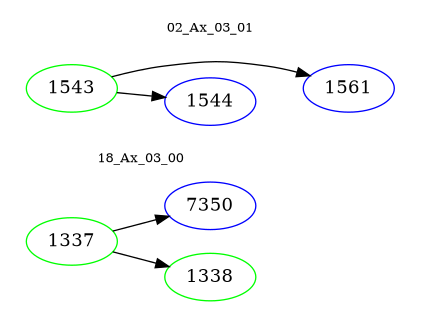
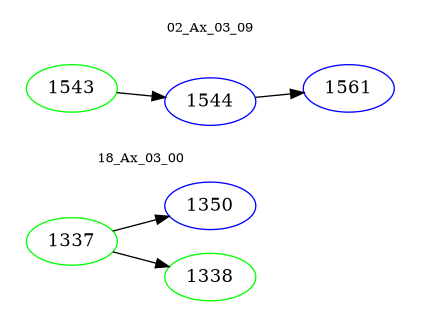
cluster "02_Ax_03_01": label "02_Ax_03_01" -> "02_Ax_03_09"
edge "1543" -> "1561": now "1544" -> "1561"
node "7350": label "7350" -> "1350"
